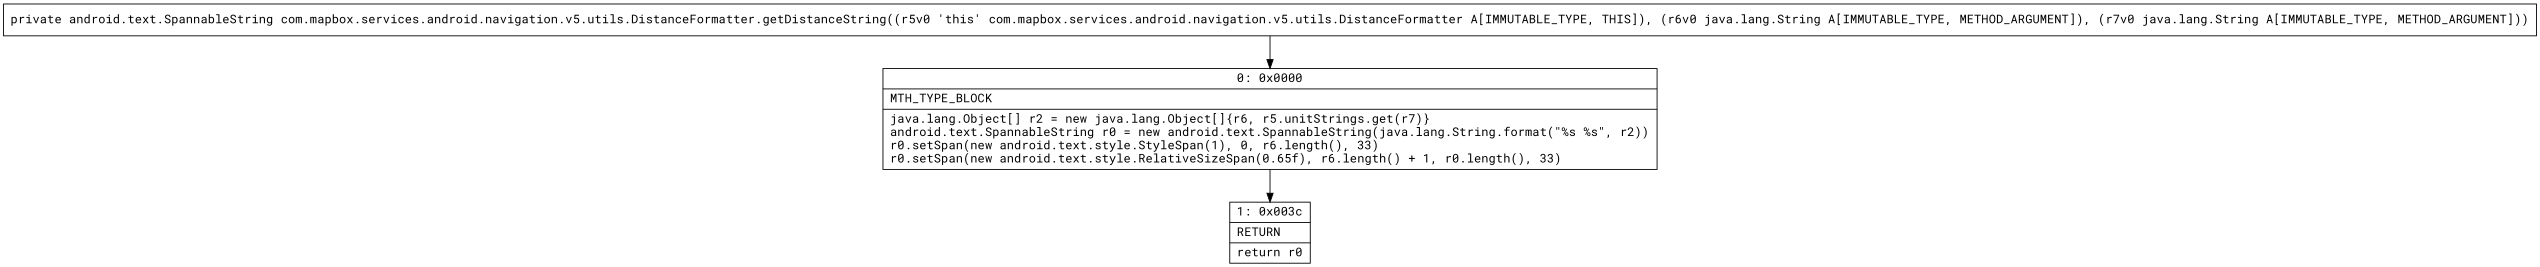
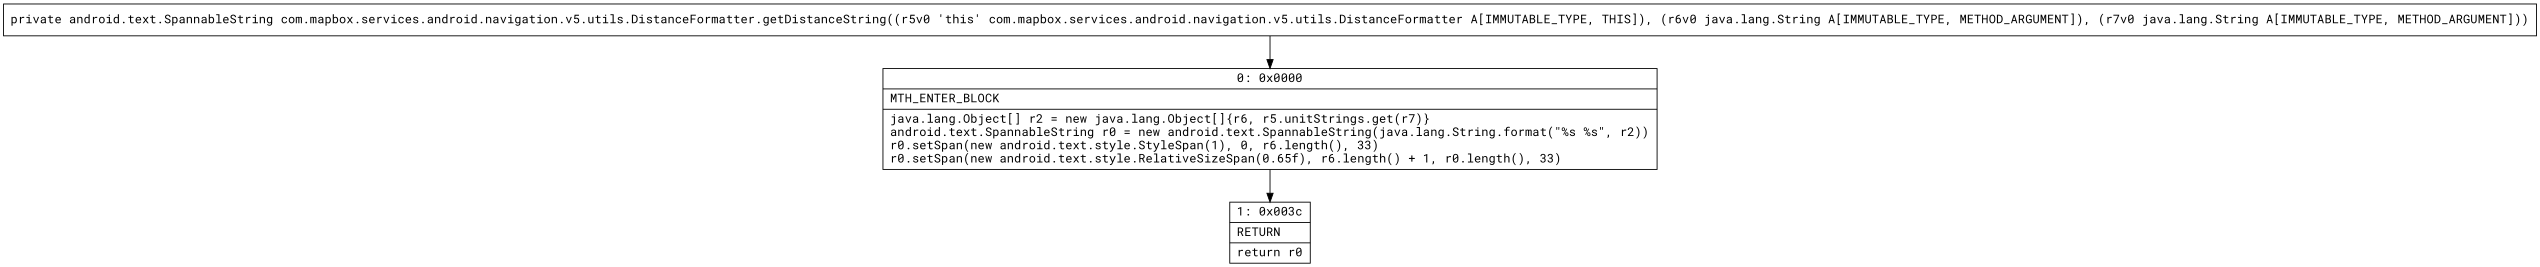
node "0: 0x0000": text "MTH_TYPE_BLOCK" -> "MTH_ENTER_BLOCK"
